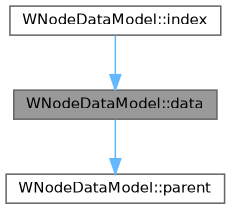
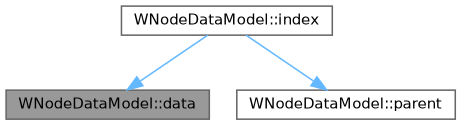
edge "WNodeDataModel::data" -> "WNodeDataModel::parent": now "WNodeDataModel::index" -> "WNodeDataModel::parent"
